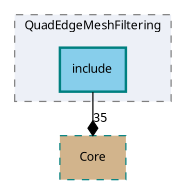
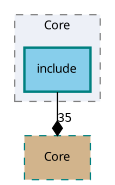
cluster "QuadEdgeMeshFiltering": label "QuadEdgeMeshFiltering" -> "Core"
